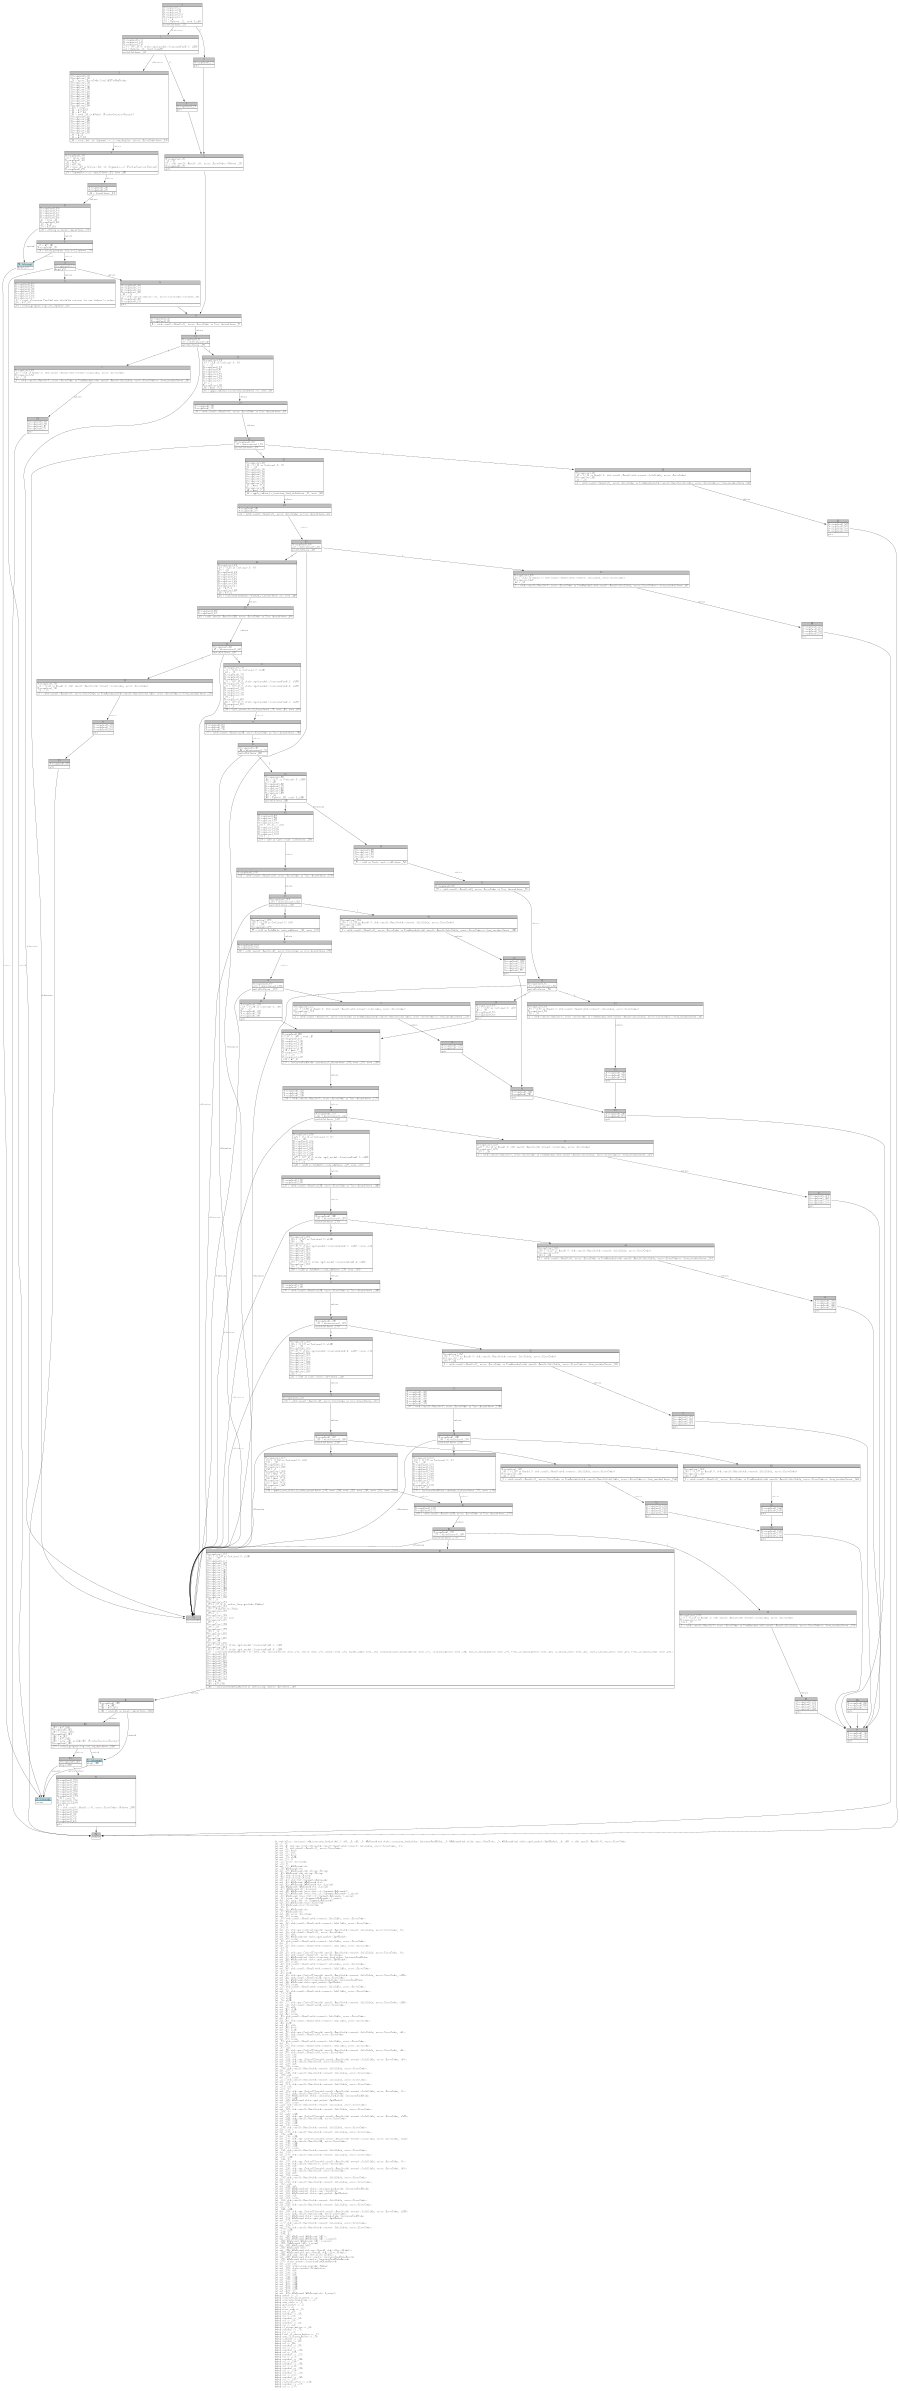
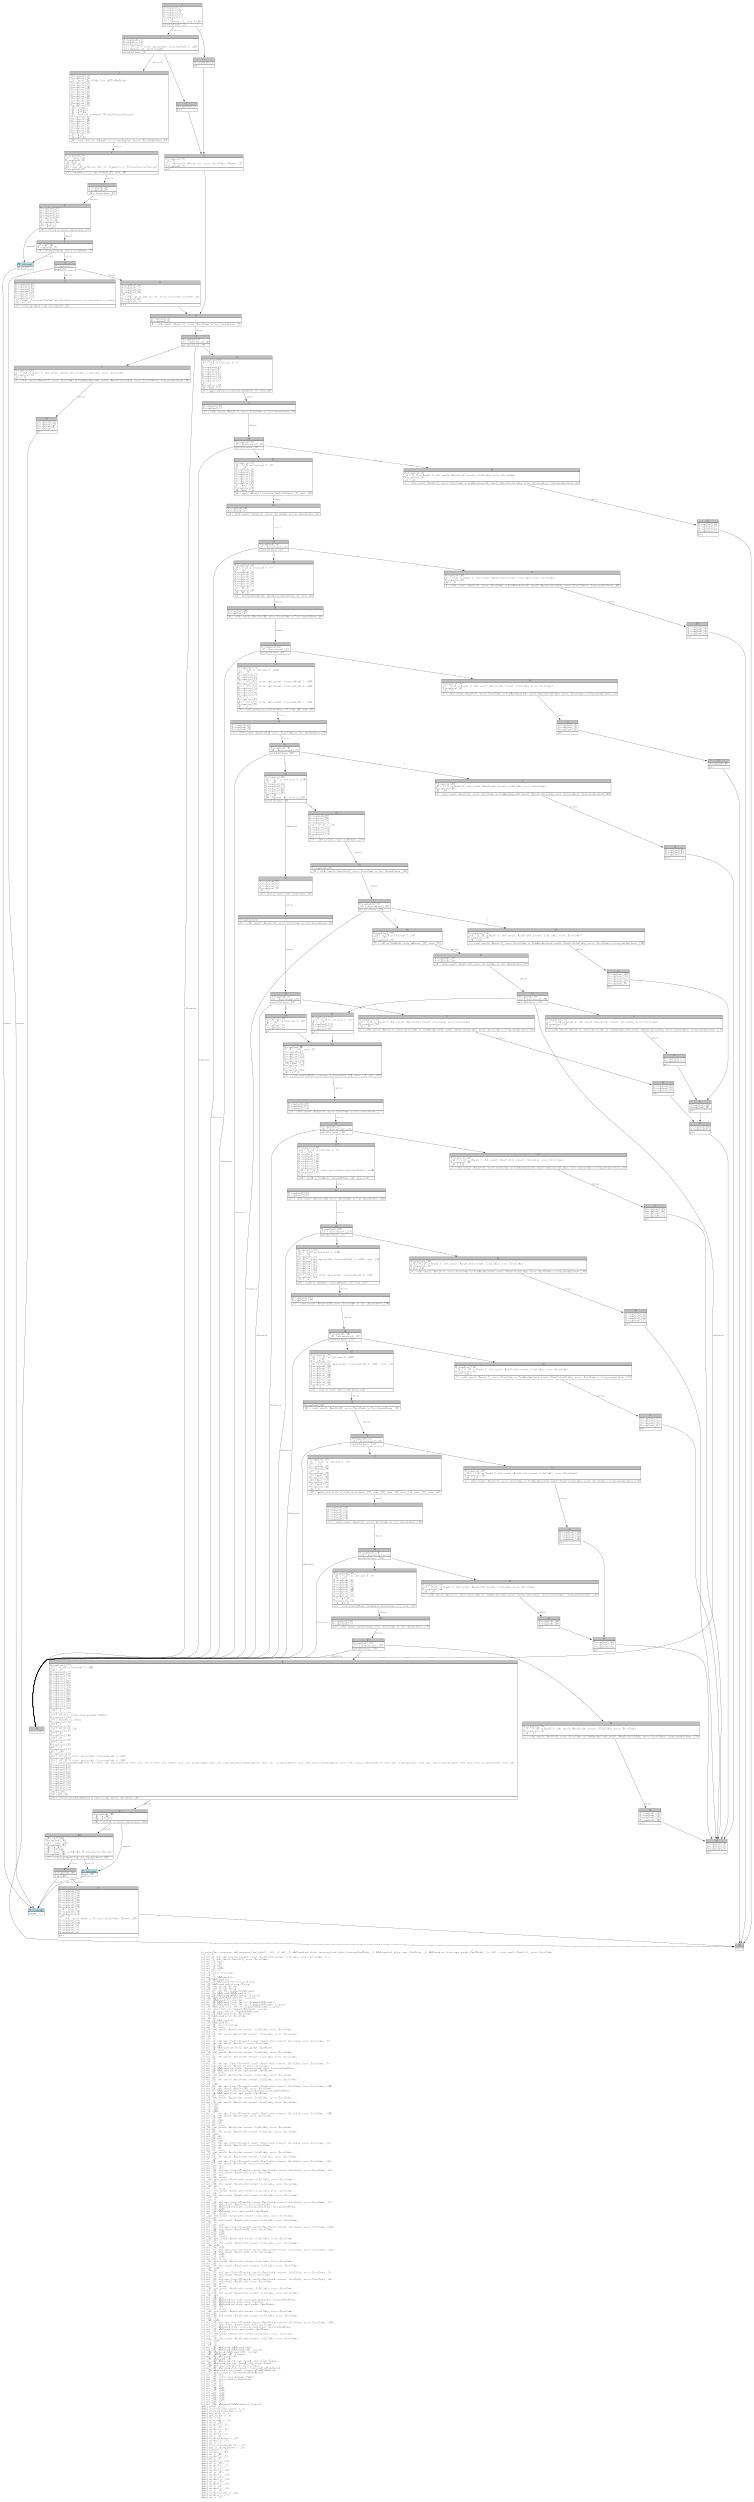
node "37": added
edge "74" -> "82": now "74" -> "77"
